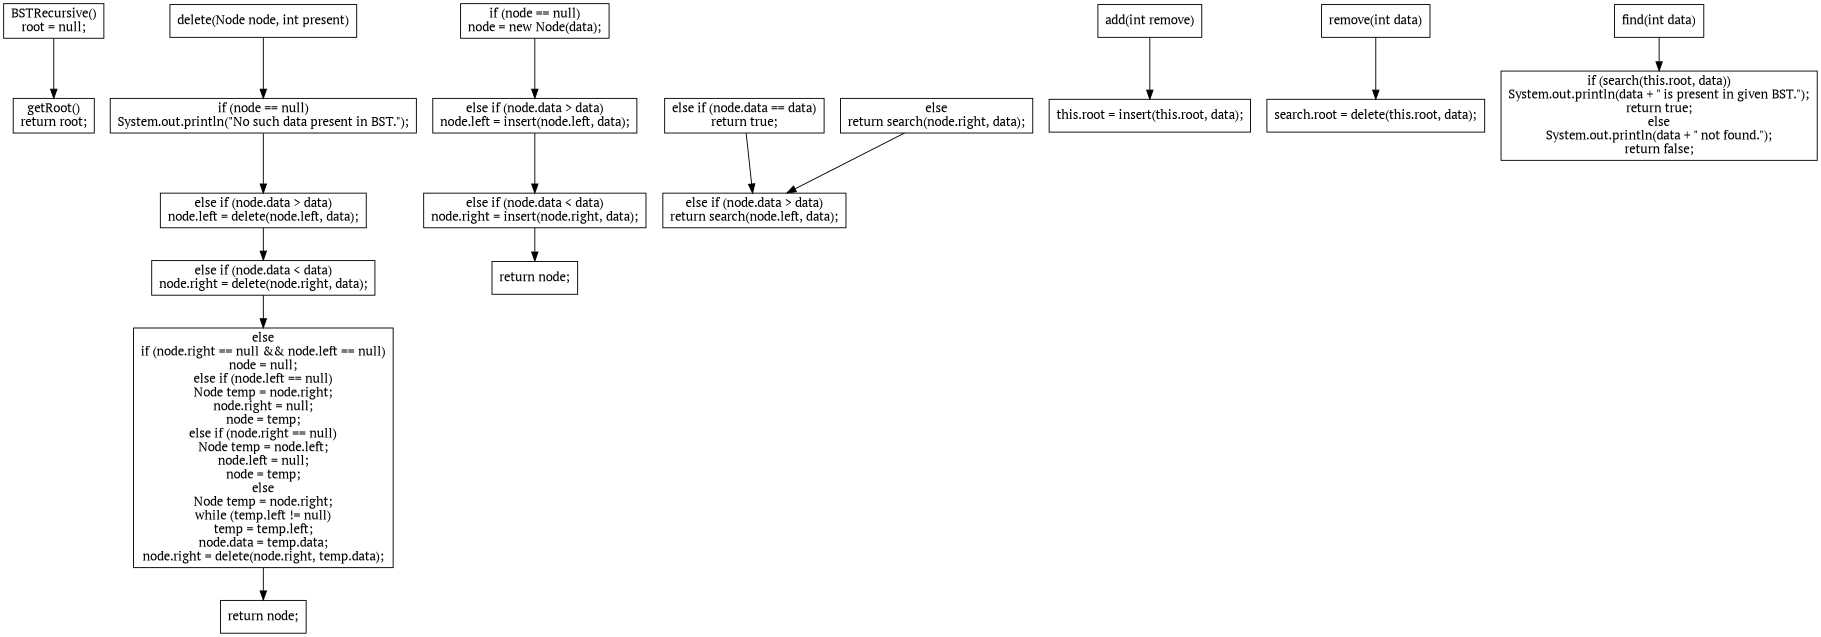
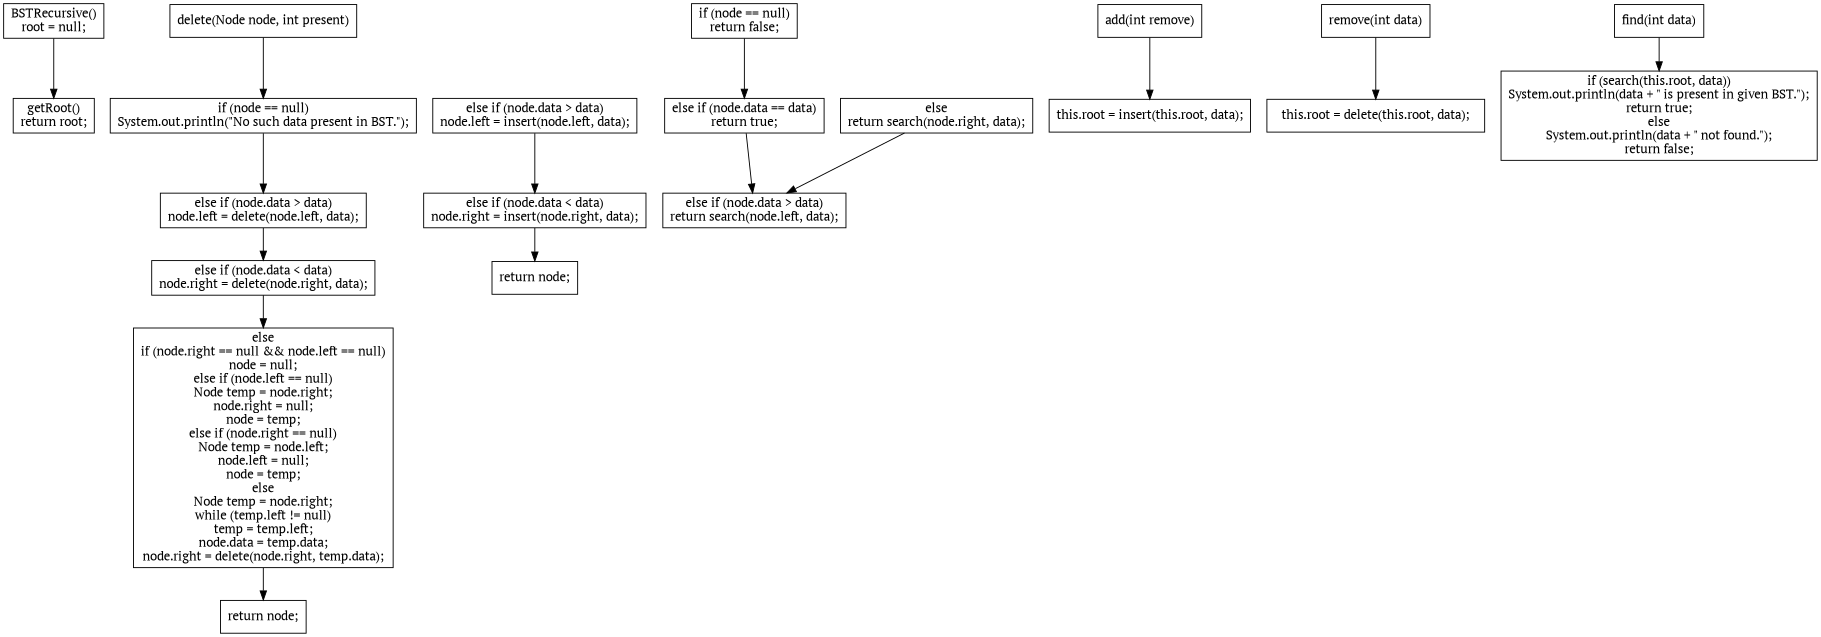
node "if (node == null) node = new Node(data);": removed
node "if (node == null) return false;": added
node "search.root = delete(this.root, data);": label "search.root = delete(this.root, data);" -> "this.root = delete(this.root, data);"
